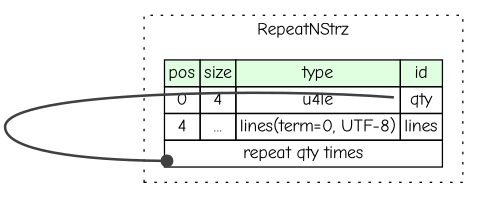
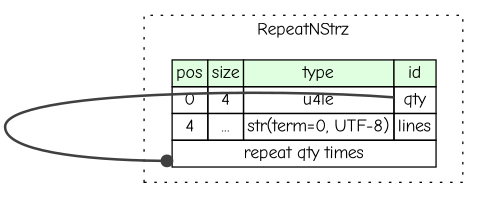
node "pos": text "lines(term=0, UTF-8)" -> "str(term=0, UTF-8)"
